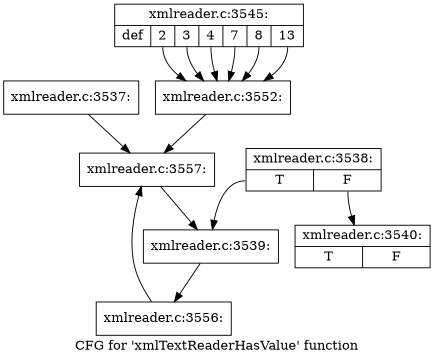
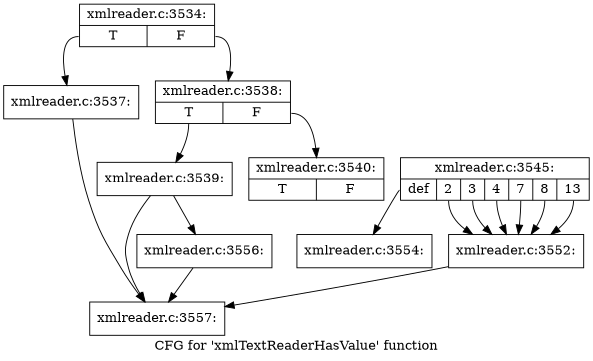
node "xmlreader.c:3534:": added
edge "xmlreader.c:3557:" -> "xmlreader.c:3539:": reversed
node "xmlreader.c:3554:": added
